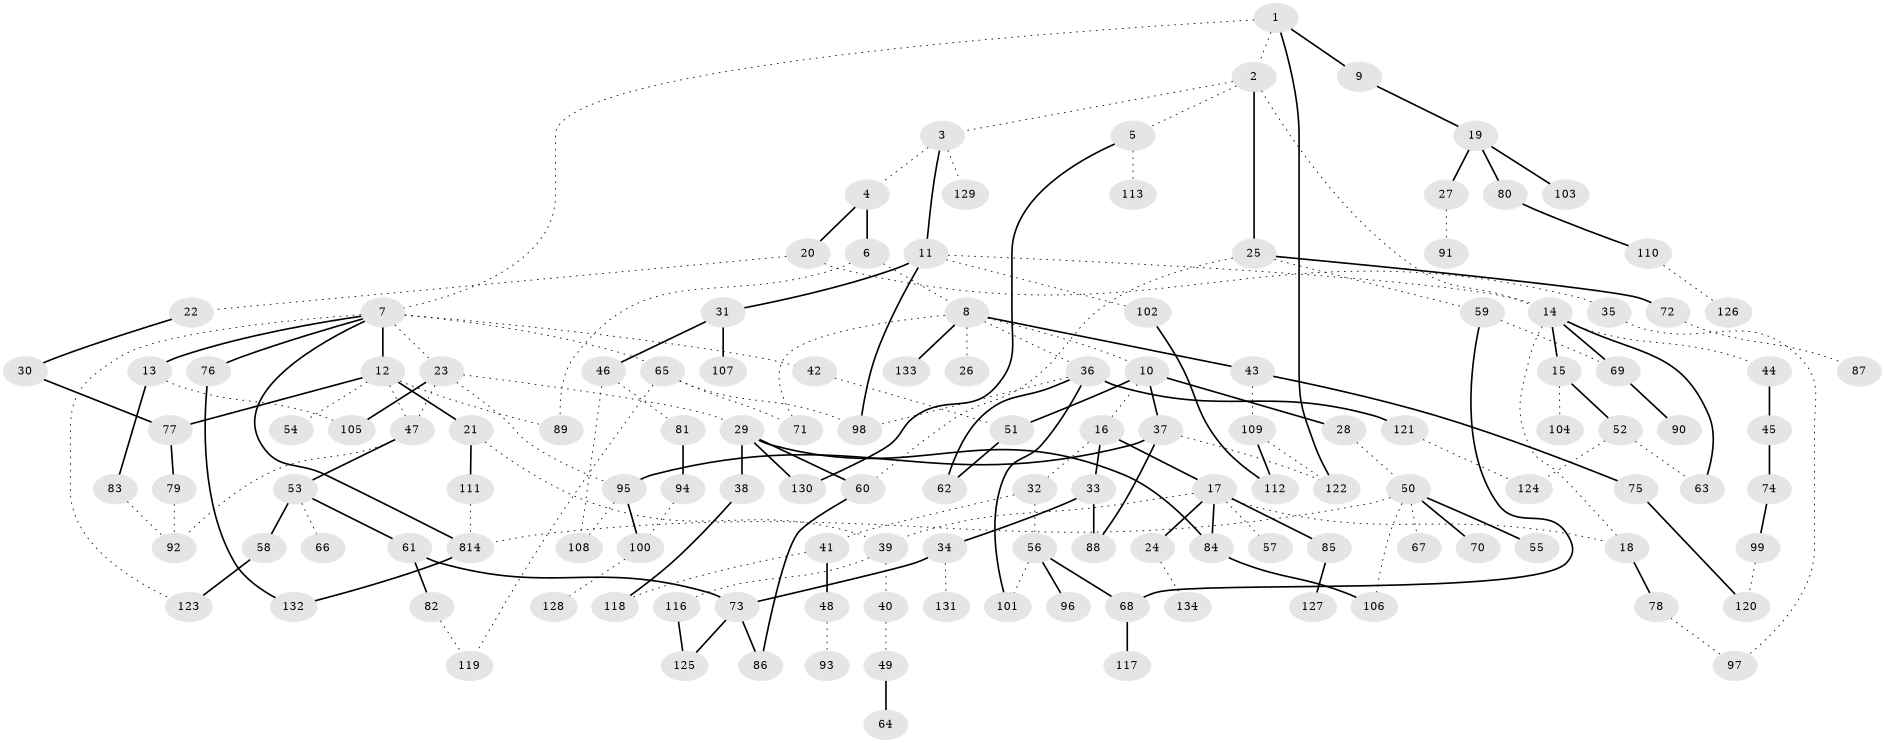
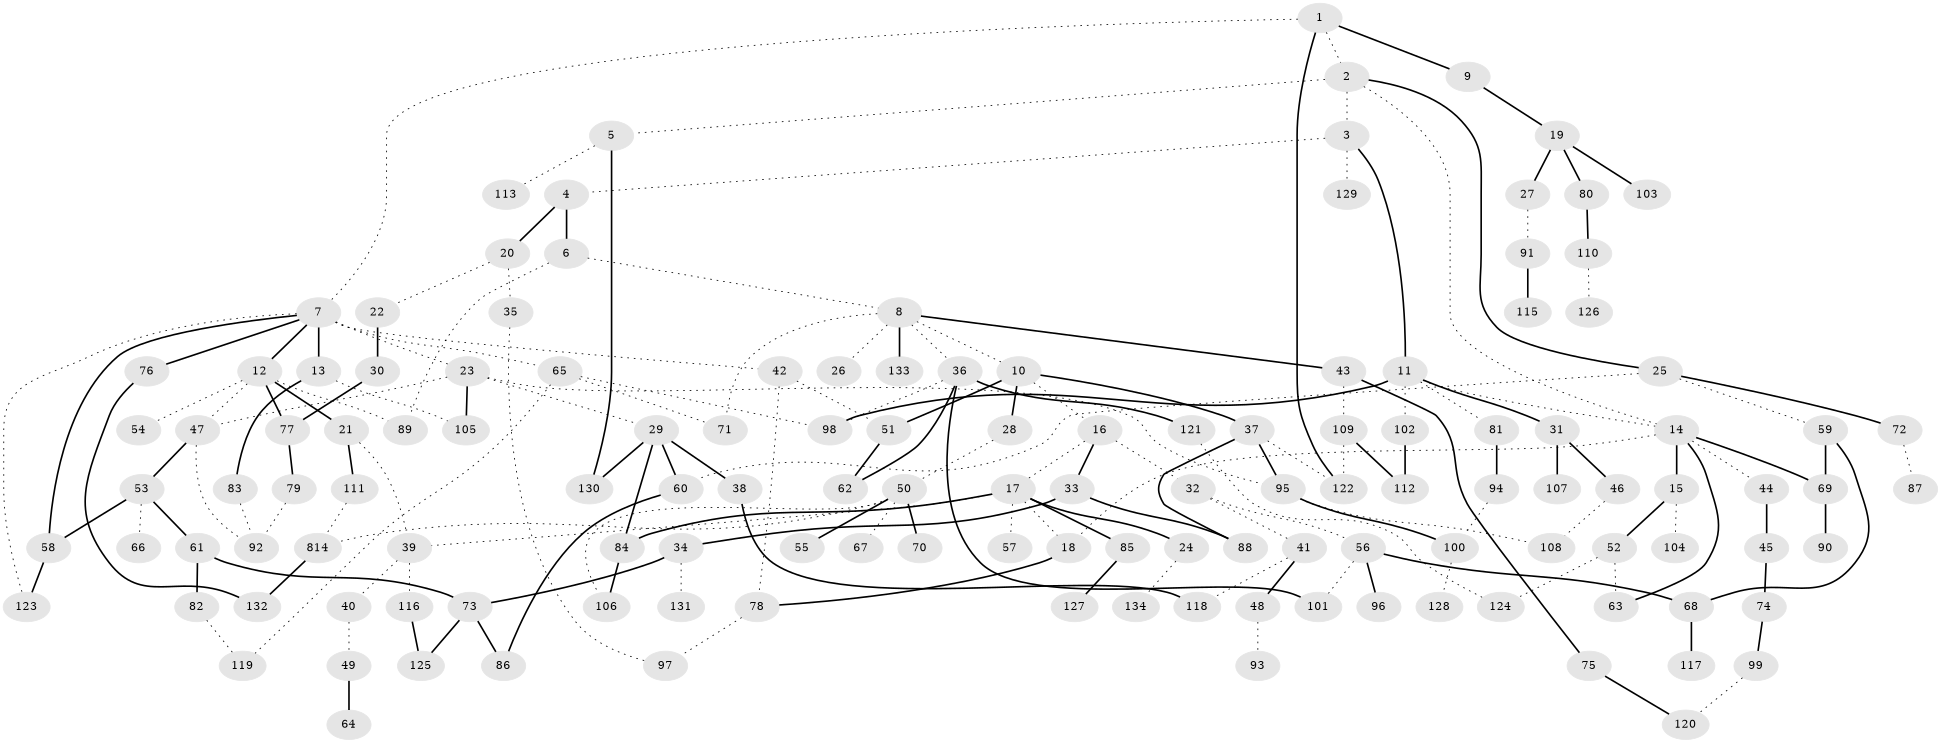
node "115": added
edge "59" -- "69": style dotted -> bold
edge "46" -- "81": now "11" -- "81"
edge "7" -- "814": now "7" -- "58"
edge "16" -- "17": style bold -> dotted
edge "42" -- "78": added
